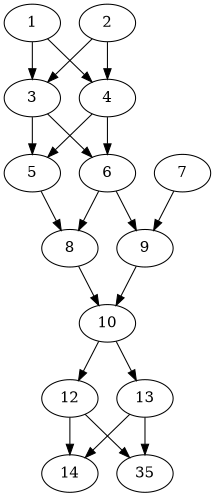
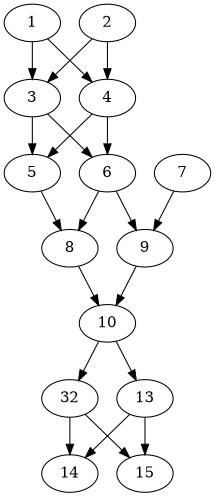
node "12": label "12" -> "32"
node "35": label "35" -> "15"
